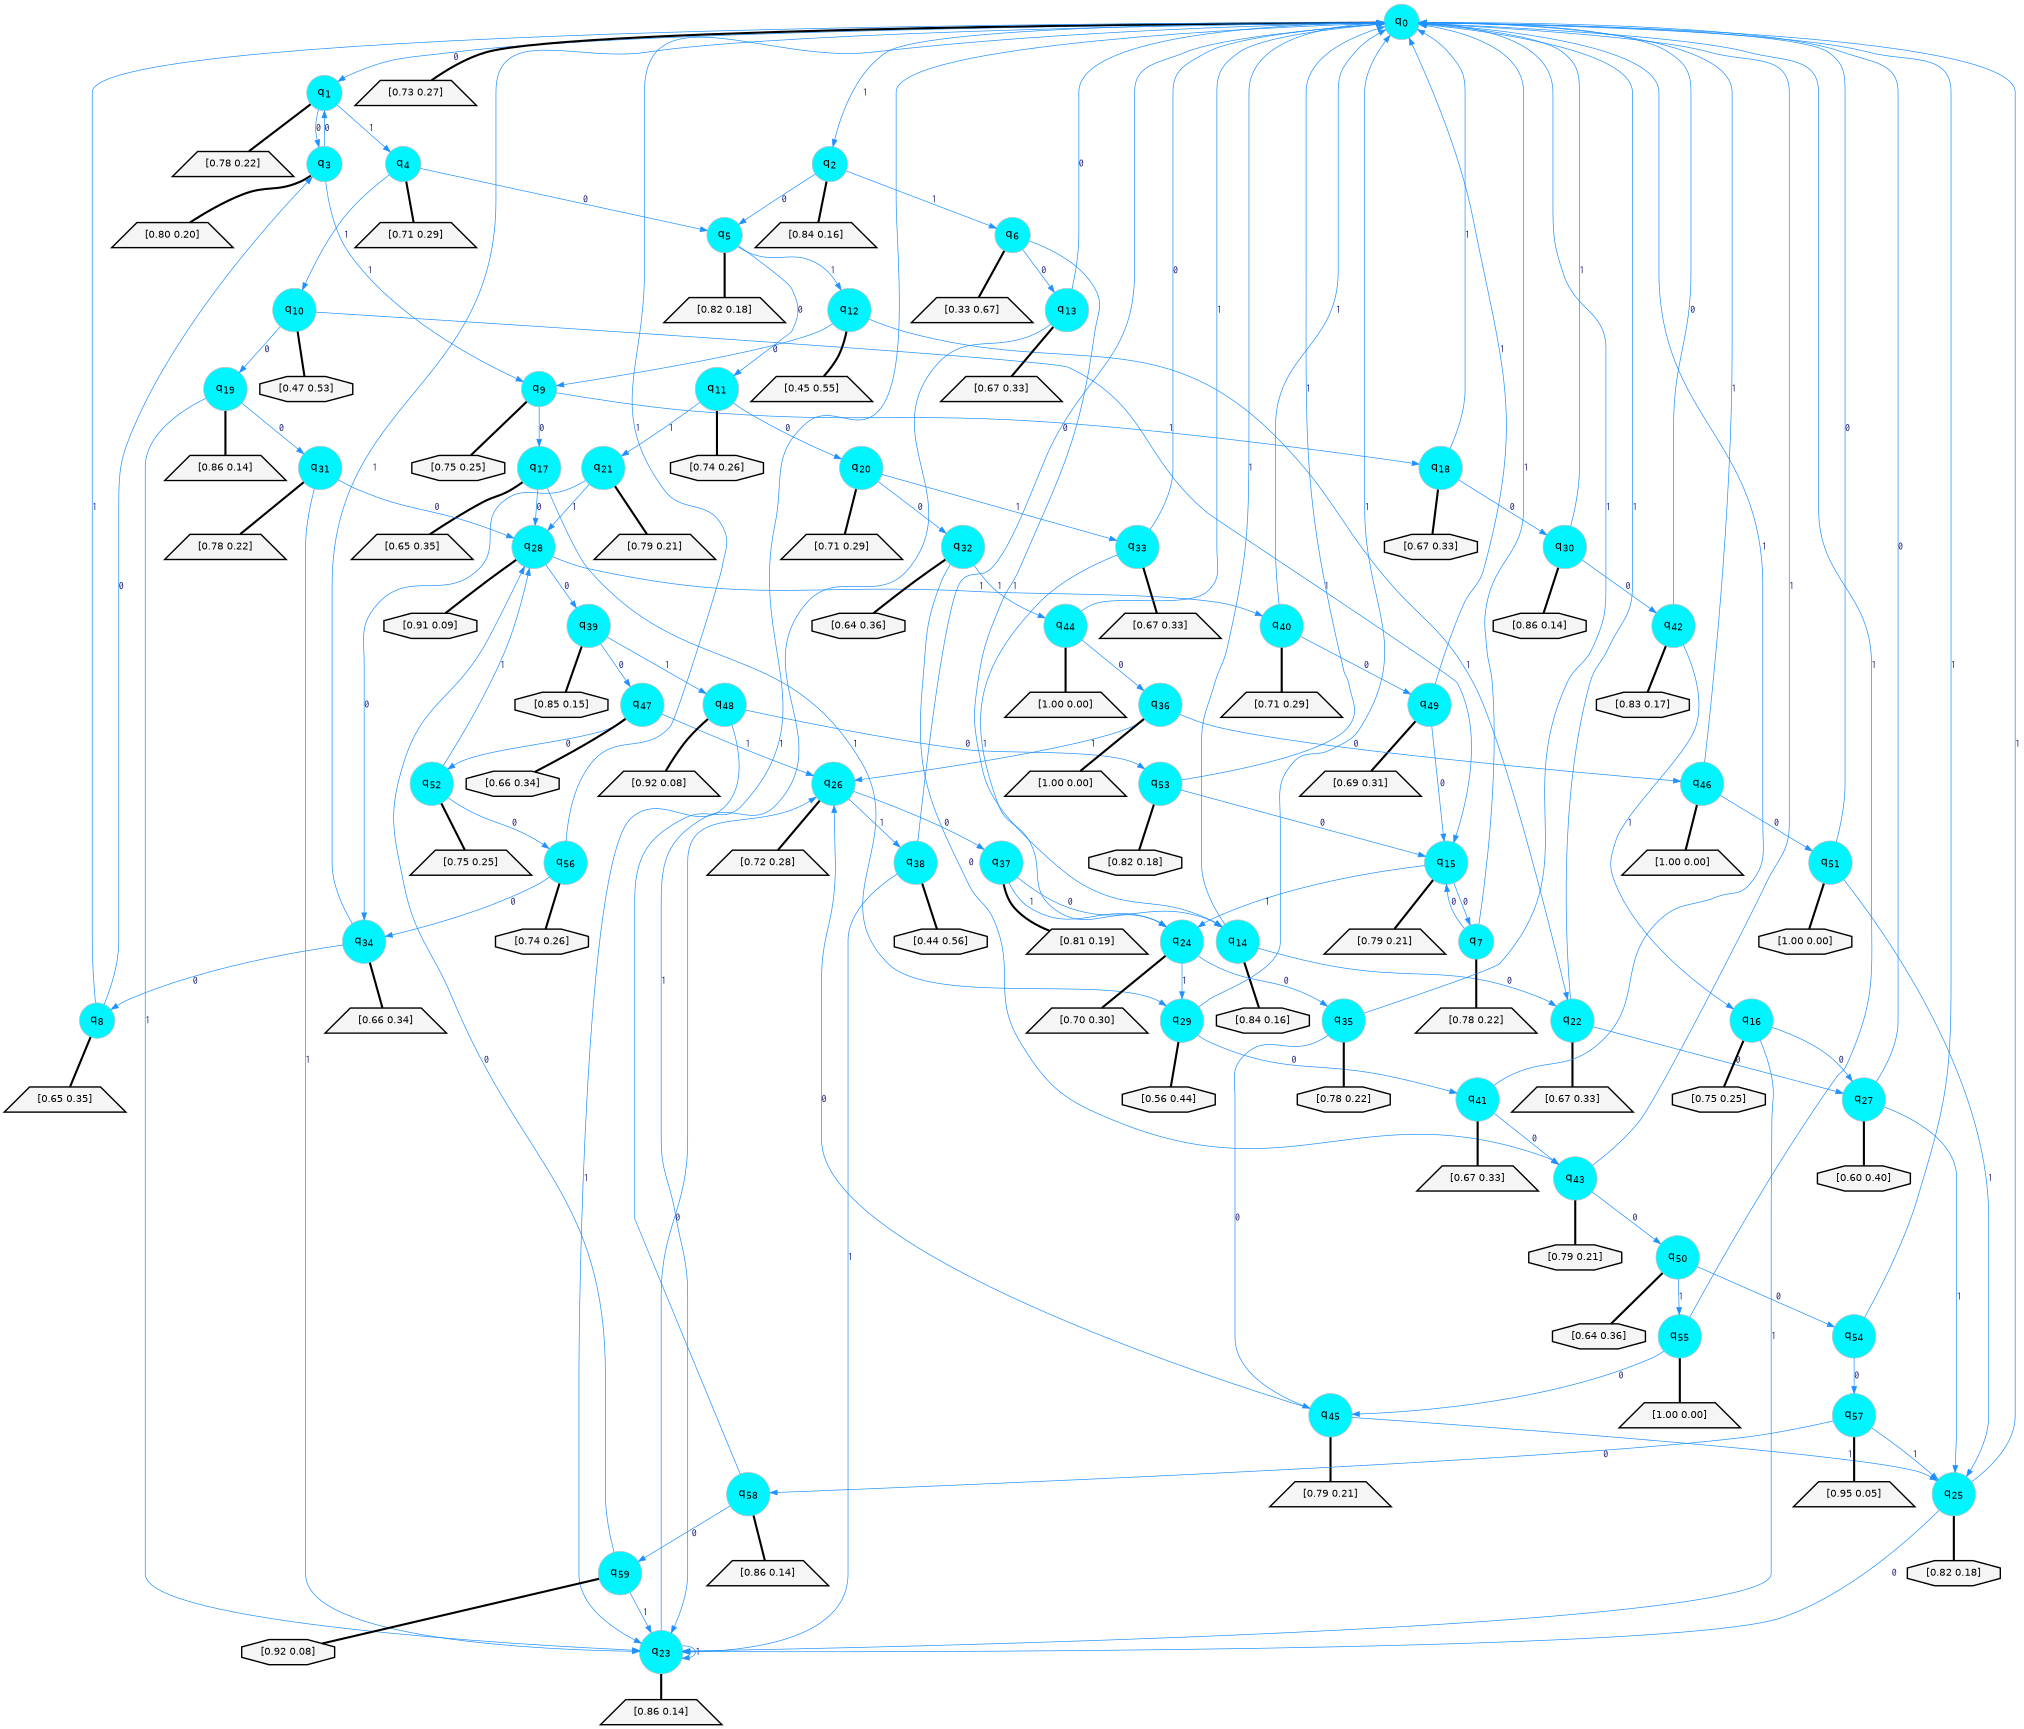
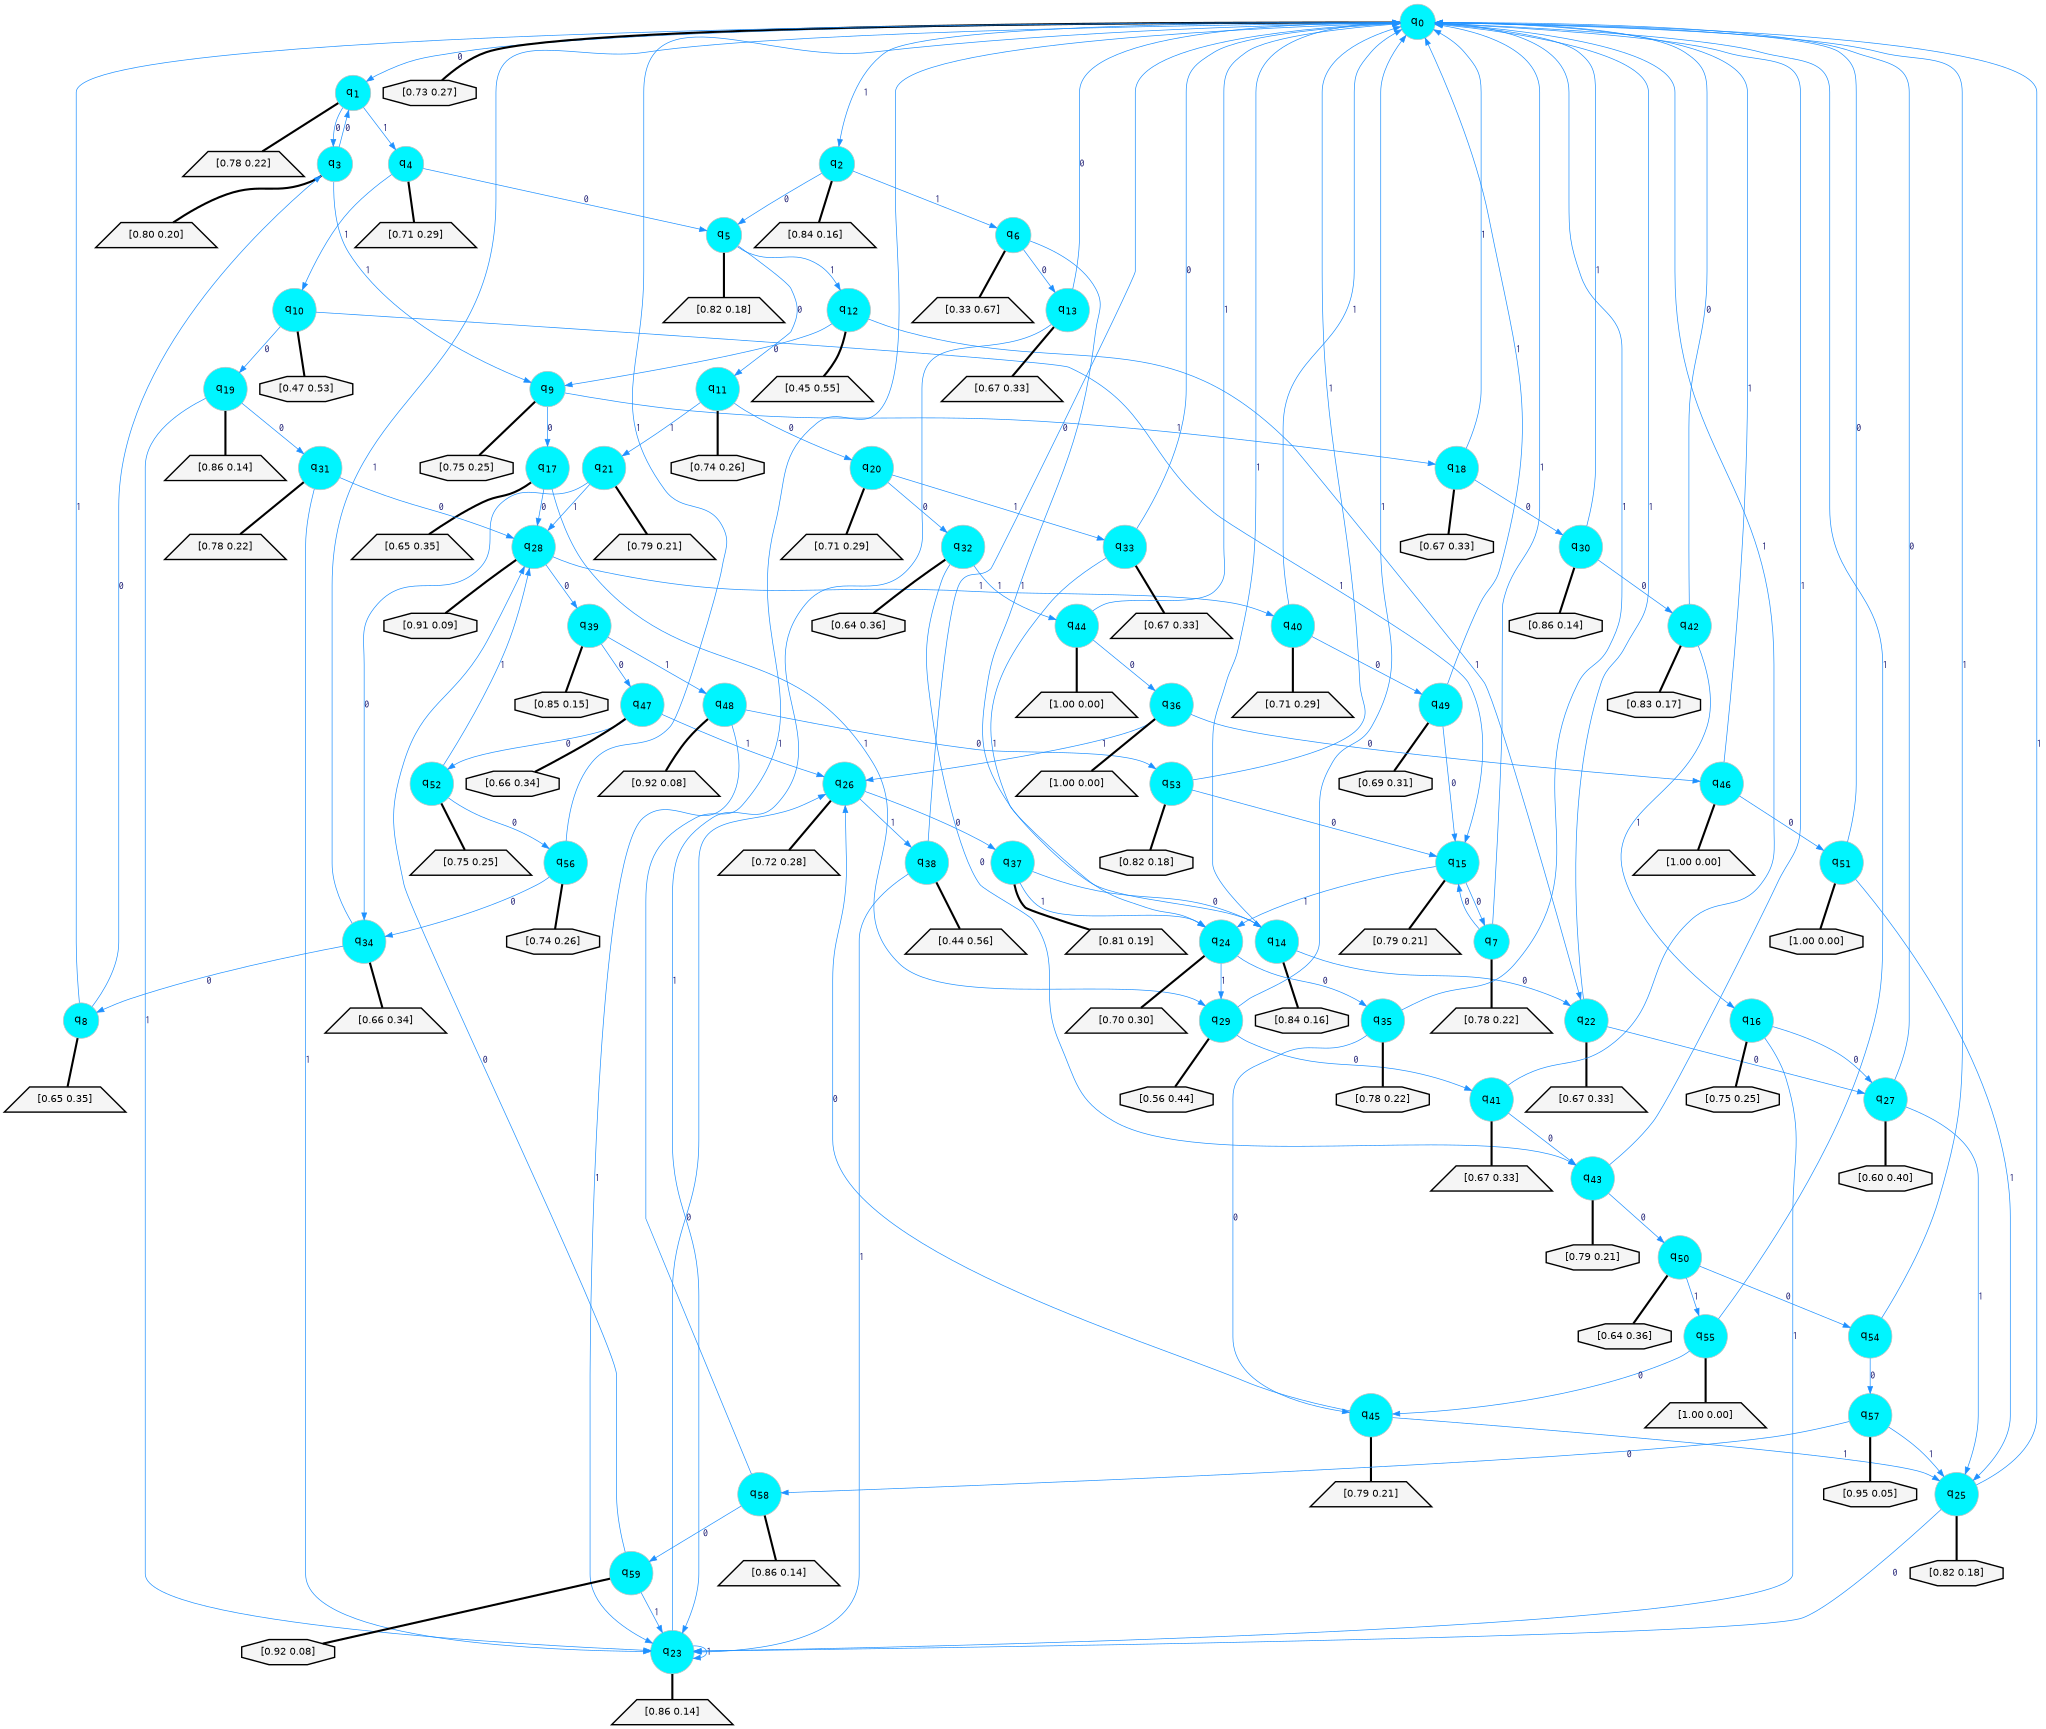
node "[0.73 0.27]": shape trapezium -> octagon
node "[0.69 0.31]": shape trapezium -> octagon
node "[0.44 0.56]": shape octagon -> trapezium
node "[0.95 0.05]": shape trapezium -> octagon
